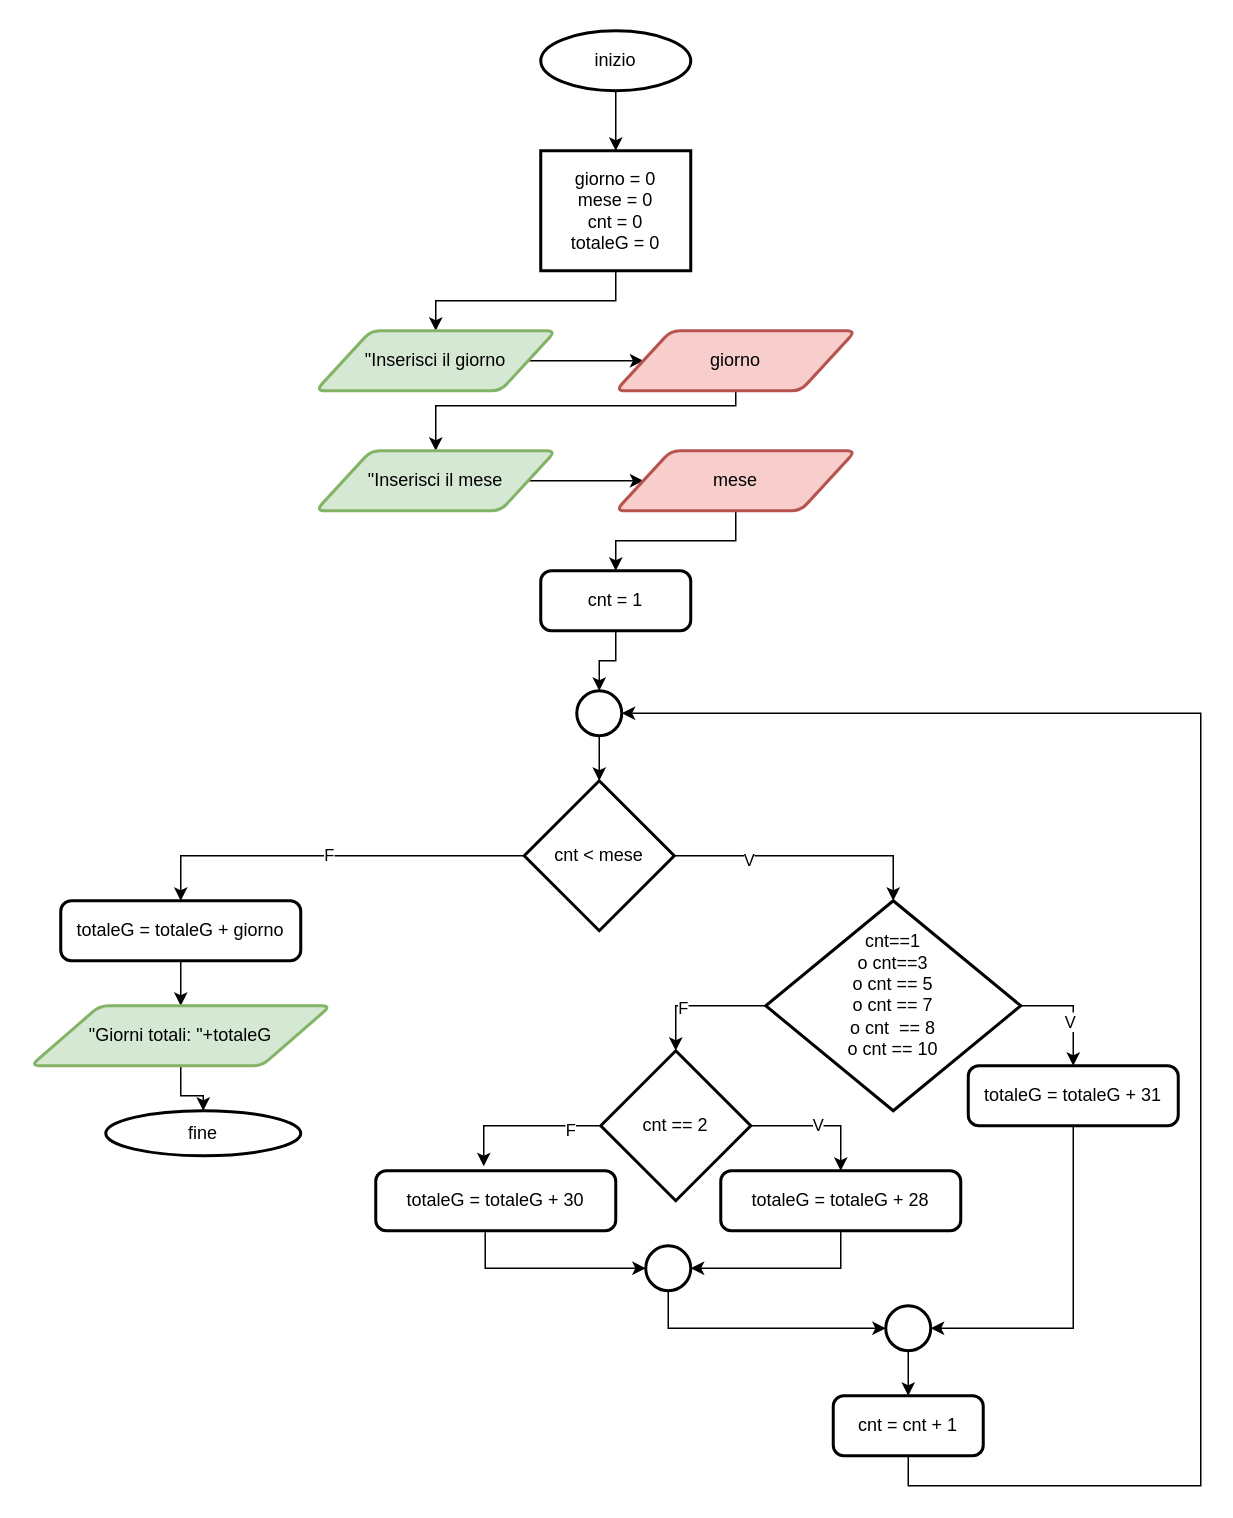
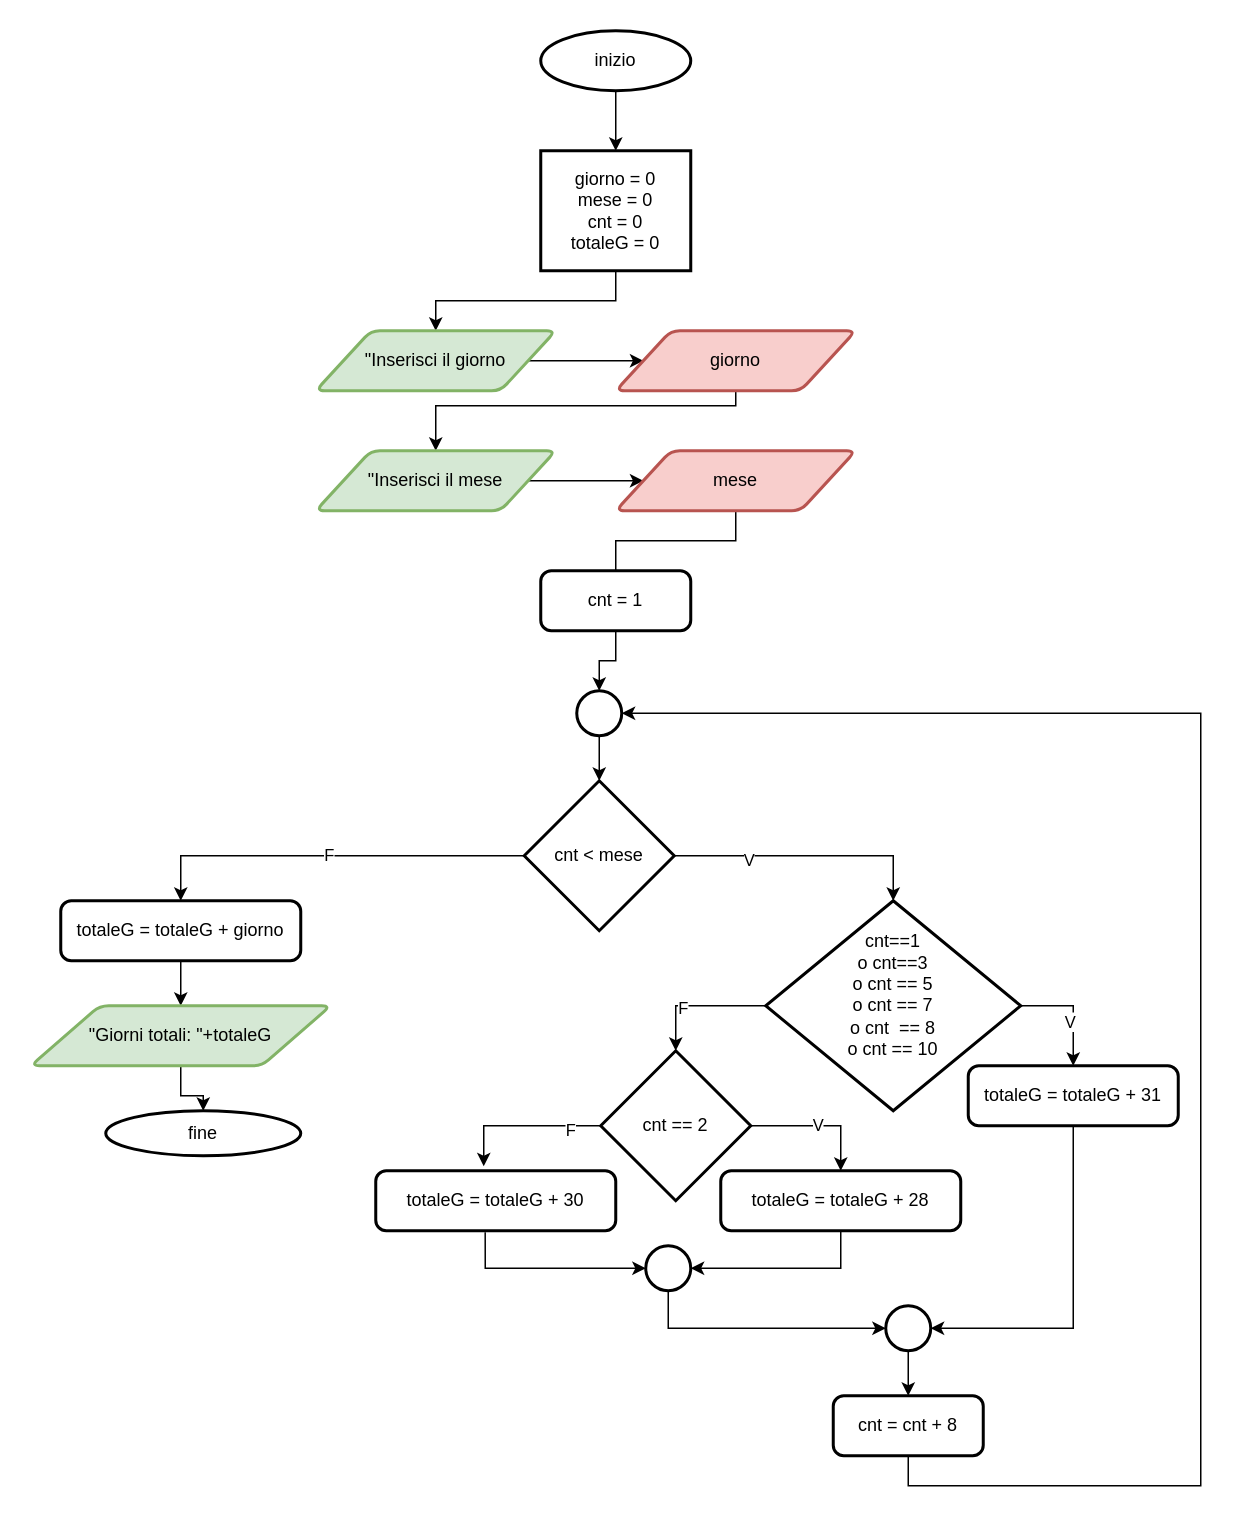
edge "mese" -> "cnt = 1": arrowhead classic -> none
node "cnt = cnt + 1": label "cnt = cnt + 1" -> "cnt = cnt + 8"
